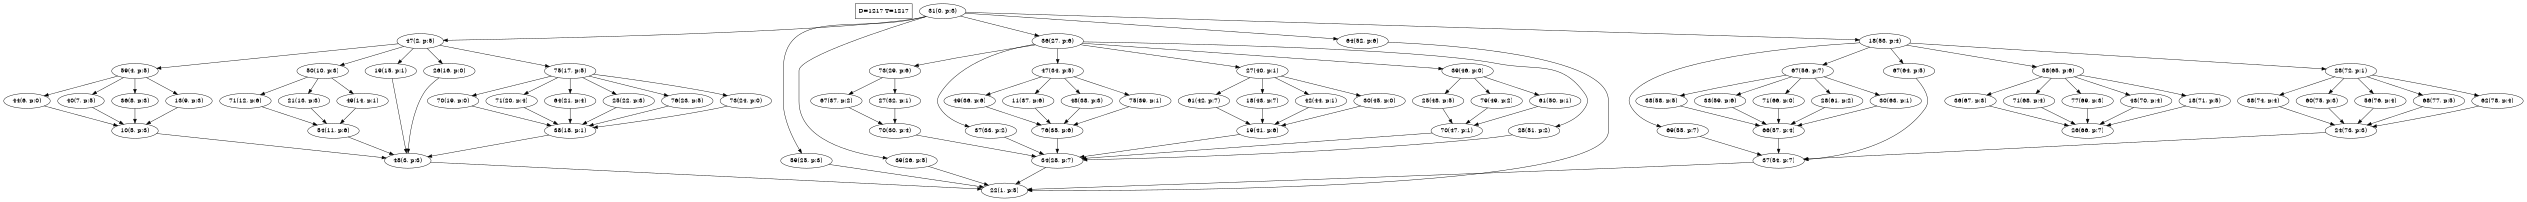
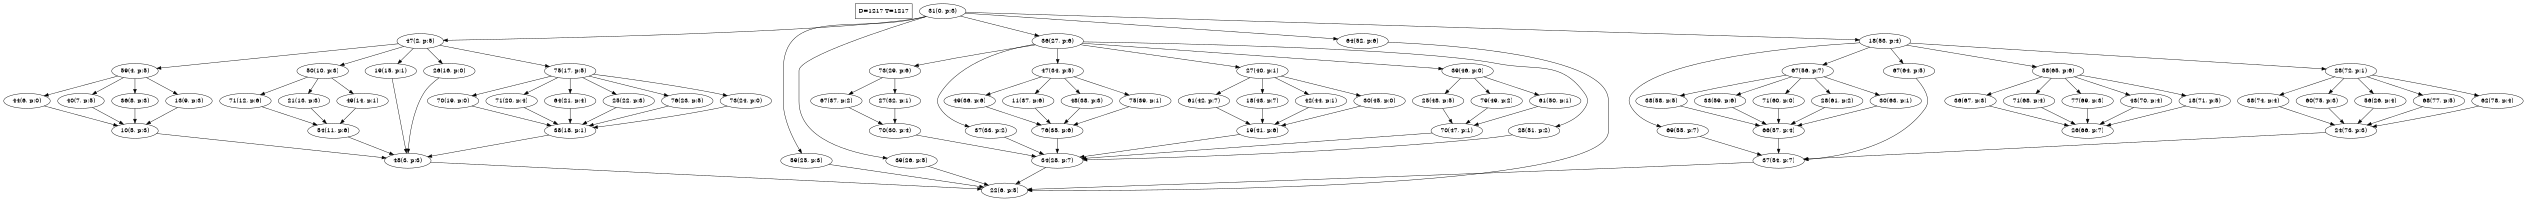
node "71(66, p:0)": label "71(66, p:0)" -> "71(60, p:0)"
node "56(76, p:4)": label "56(76, p:4)" -> "56(26, p:4)"
node "22(1, p:5)": label "22(1, p:5)" -> "22(6, p:5)"
